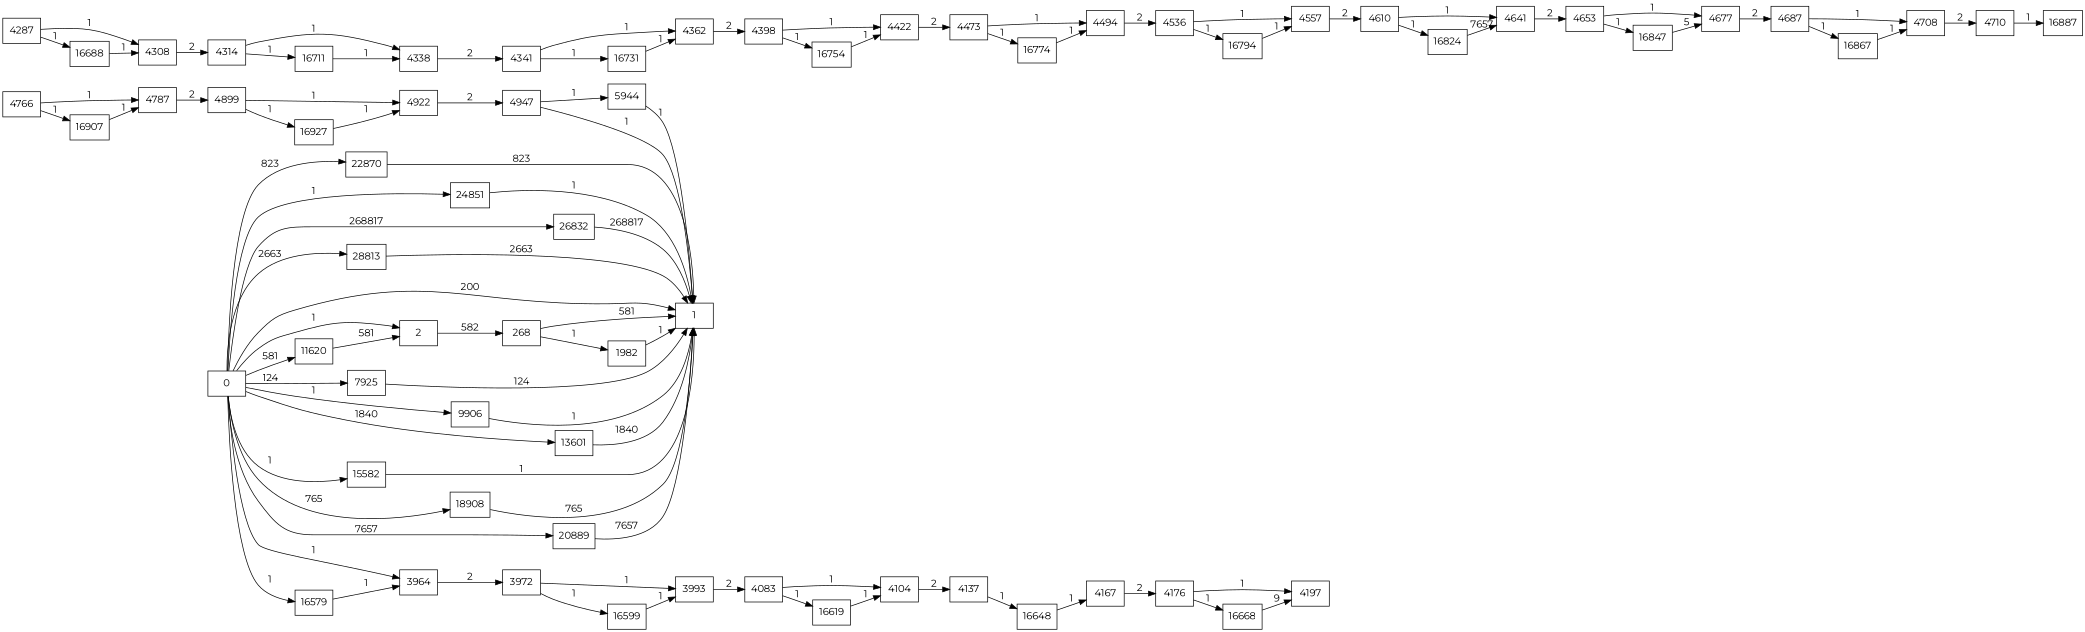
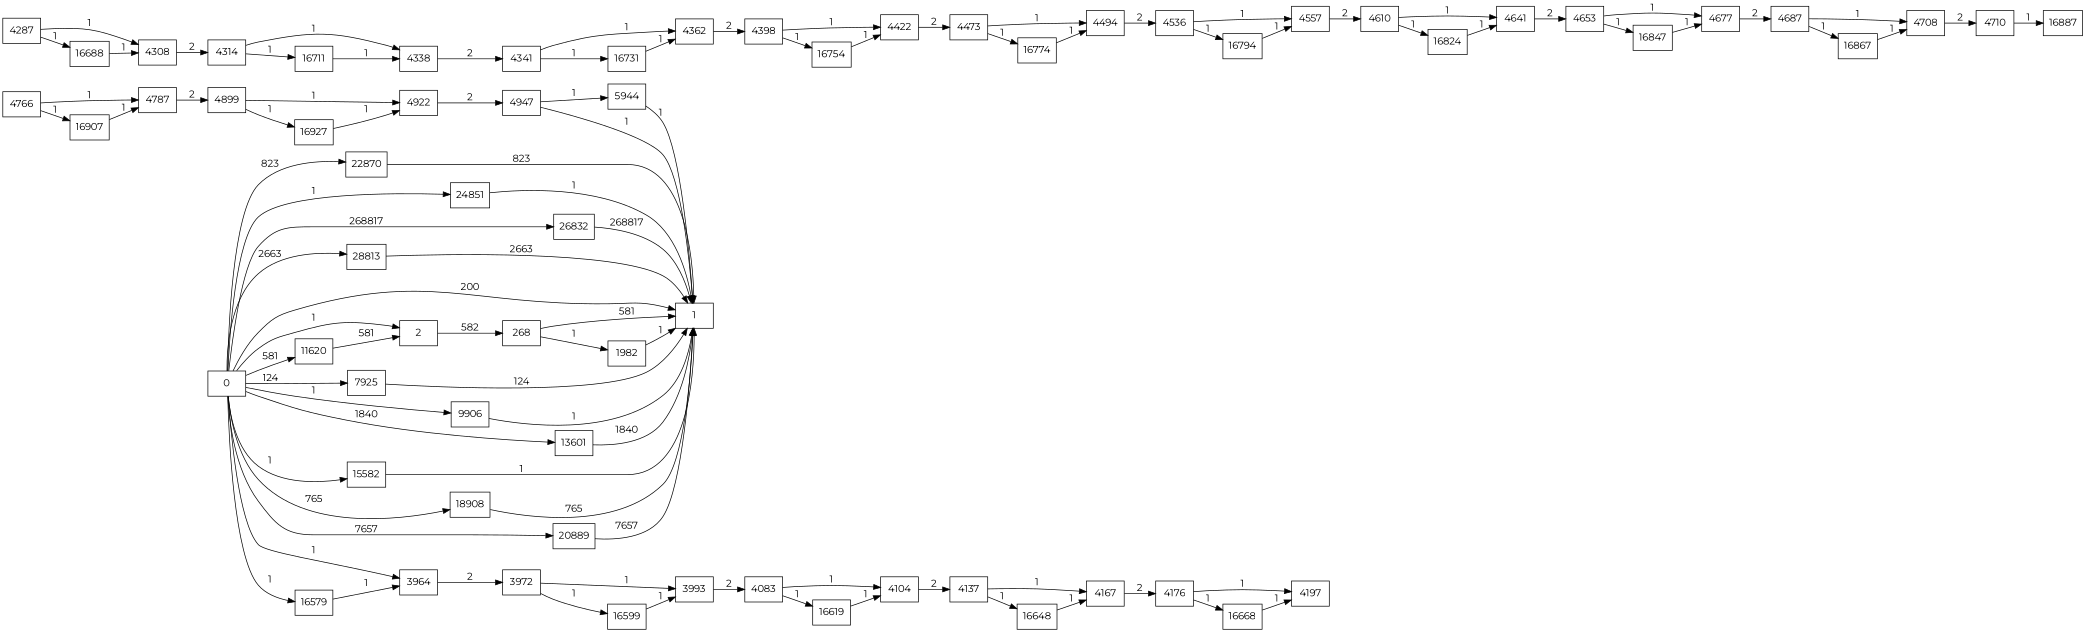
edge "16847" -> "4677": label "5" -> "1"
edge "16824" -> "4641": label "7657" -> "1"
edge "4137" -> "4167": added, label "1"
edge "16668" -> "4197": label "9" -> "1"
